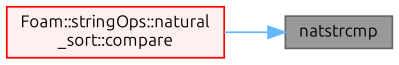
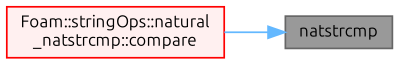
node "Foam::stringOps::natural _sort::compare": label "Foam::stringOps::natural _sort::compare" -> "Foam::stringOps::natural _natstrcmp::compare"
